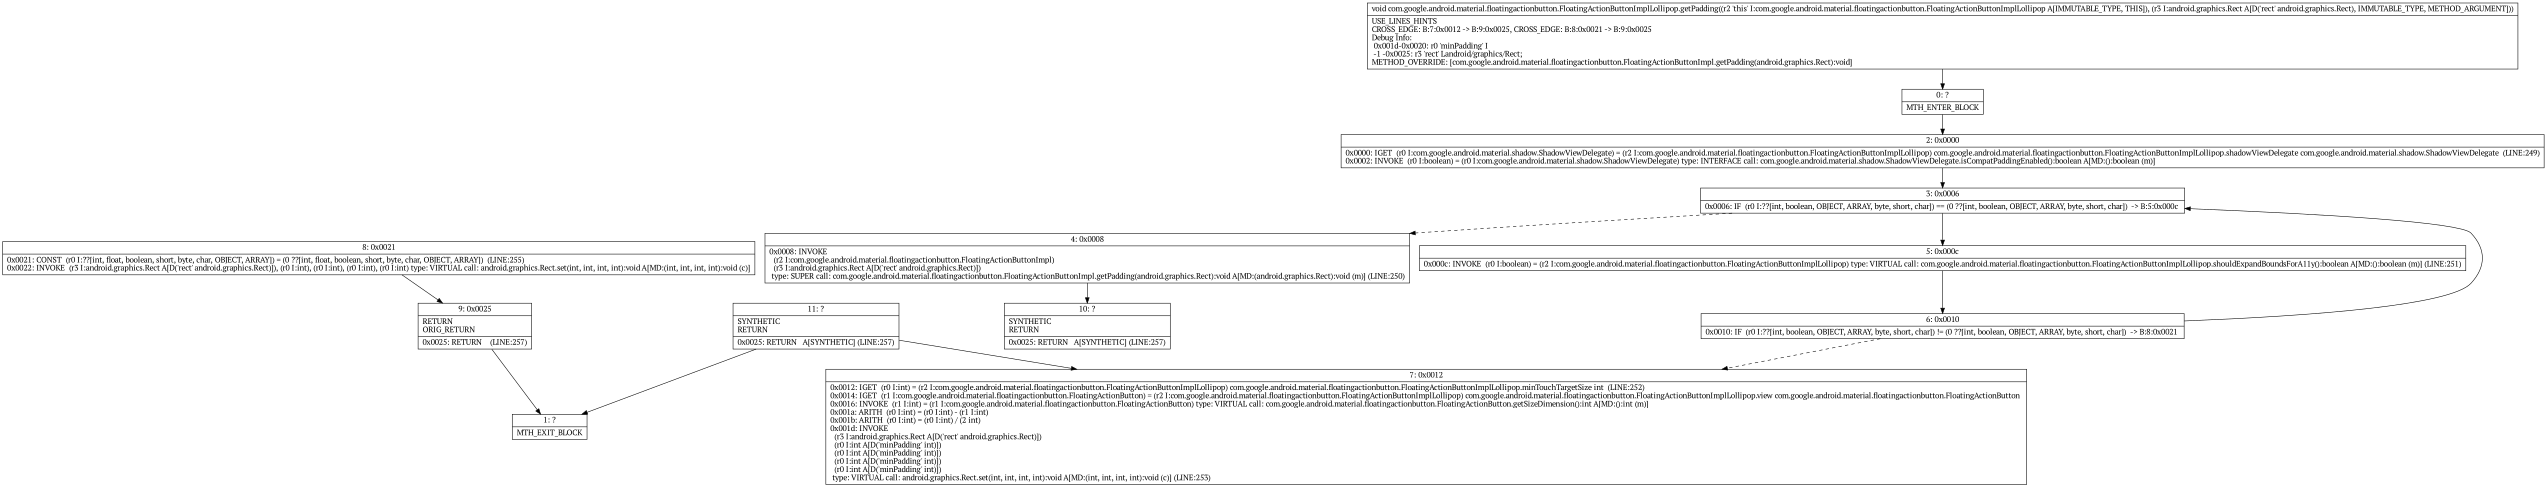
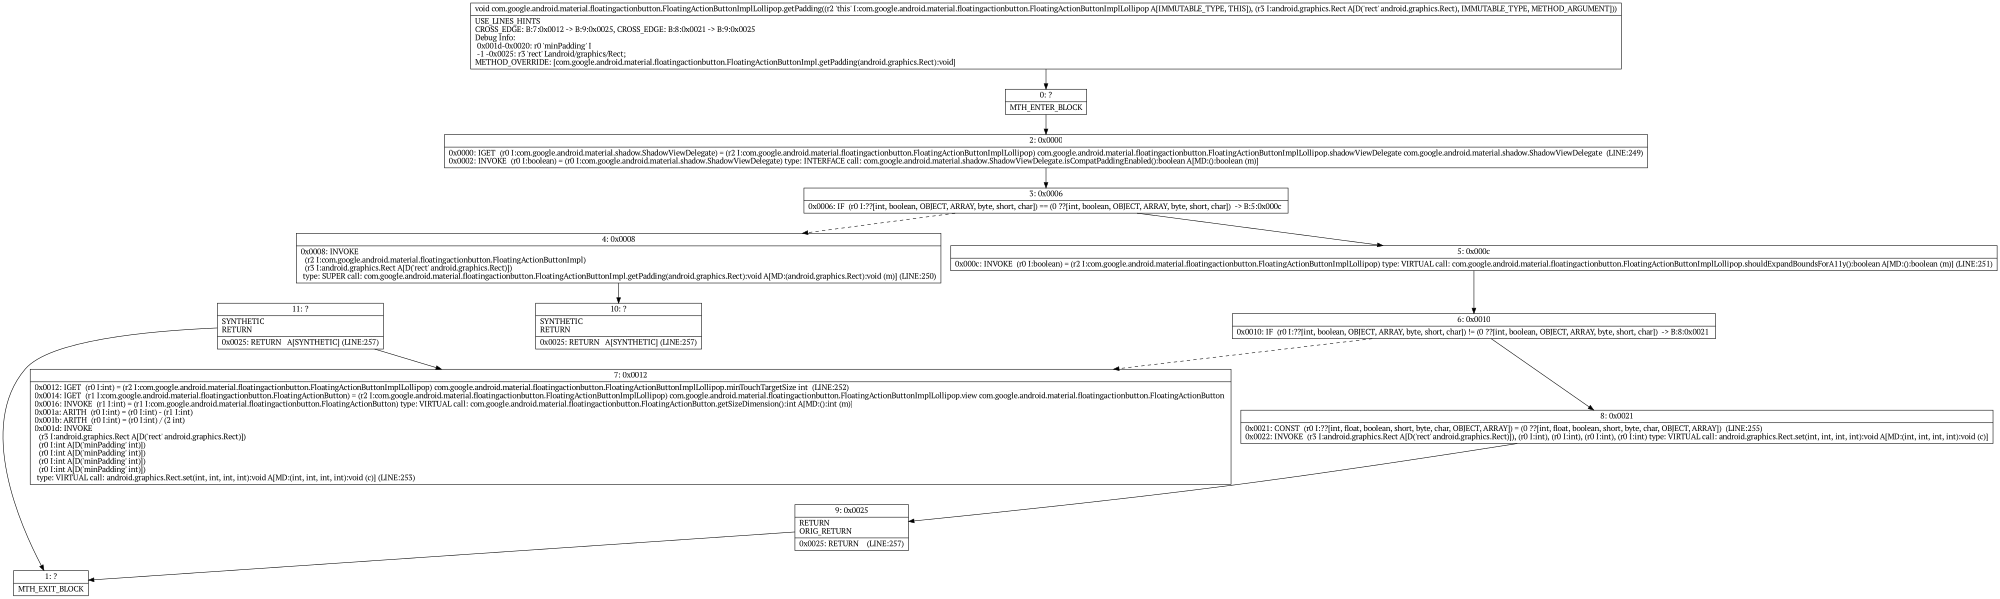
edge "6: 0x0010" -> "3: 0x0006": now "6: 0x0010" -> "8: 0x0021"
